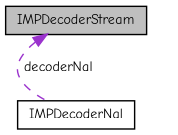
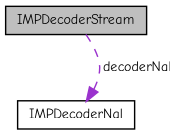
edge "IMPDecoderNal" -> "IMPDecoderStream": reversed
